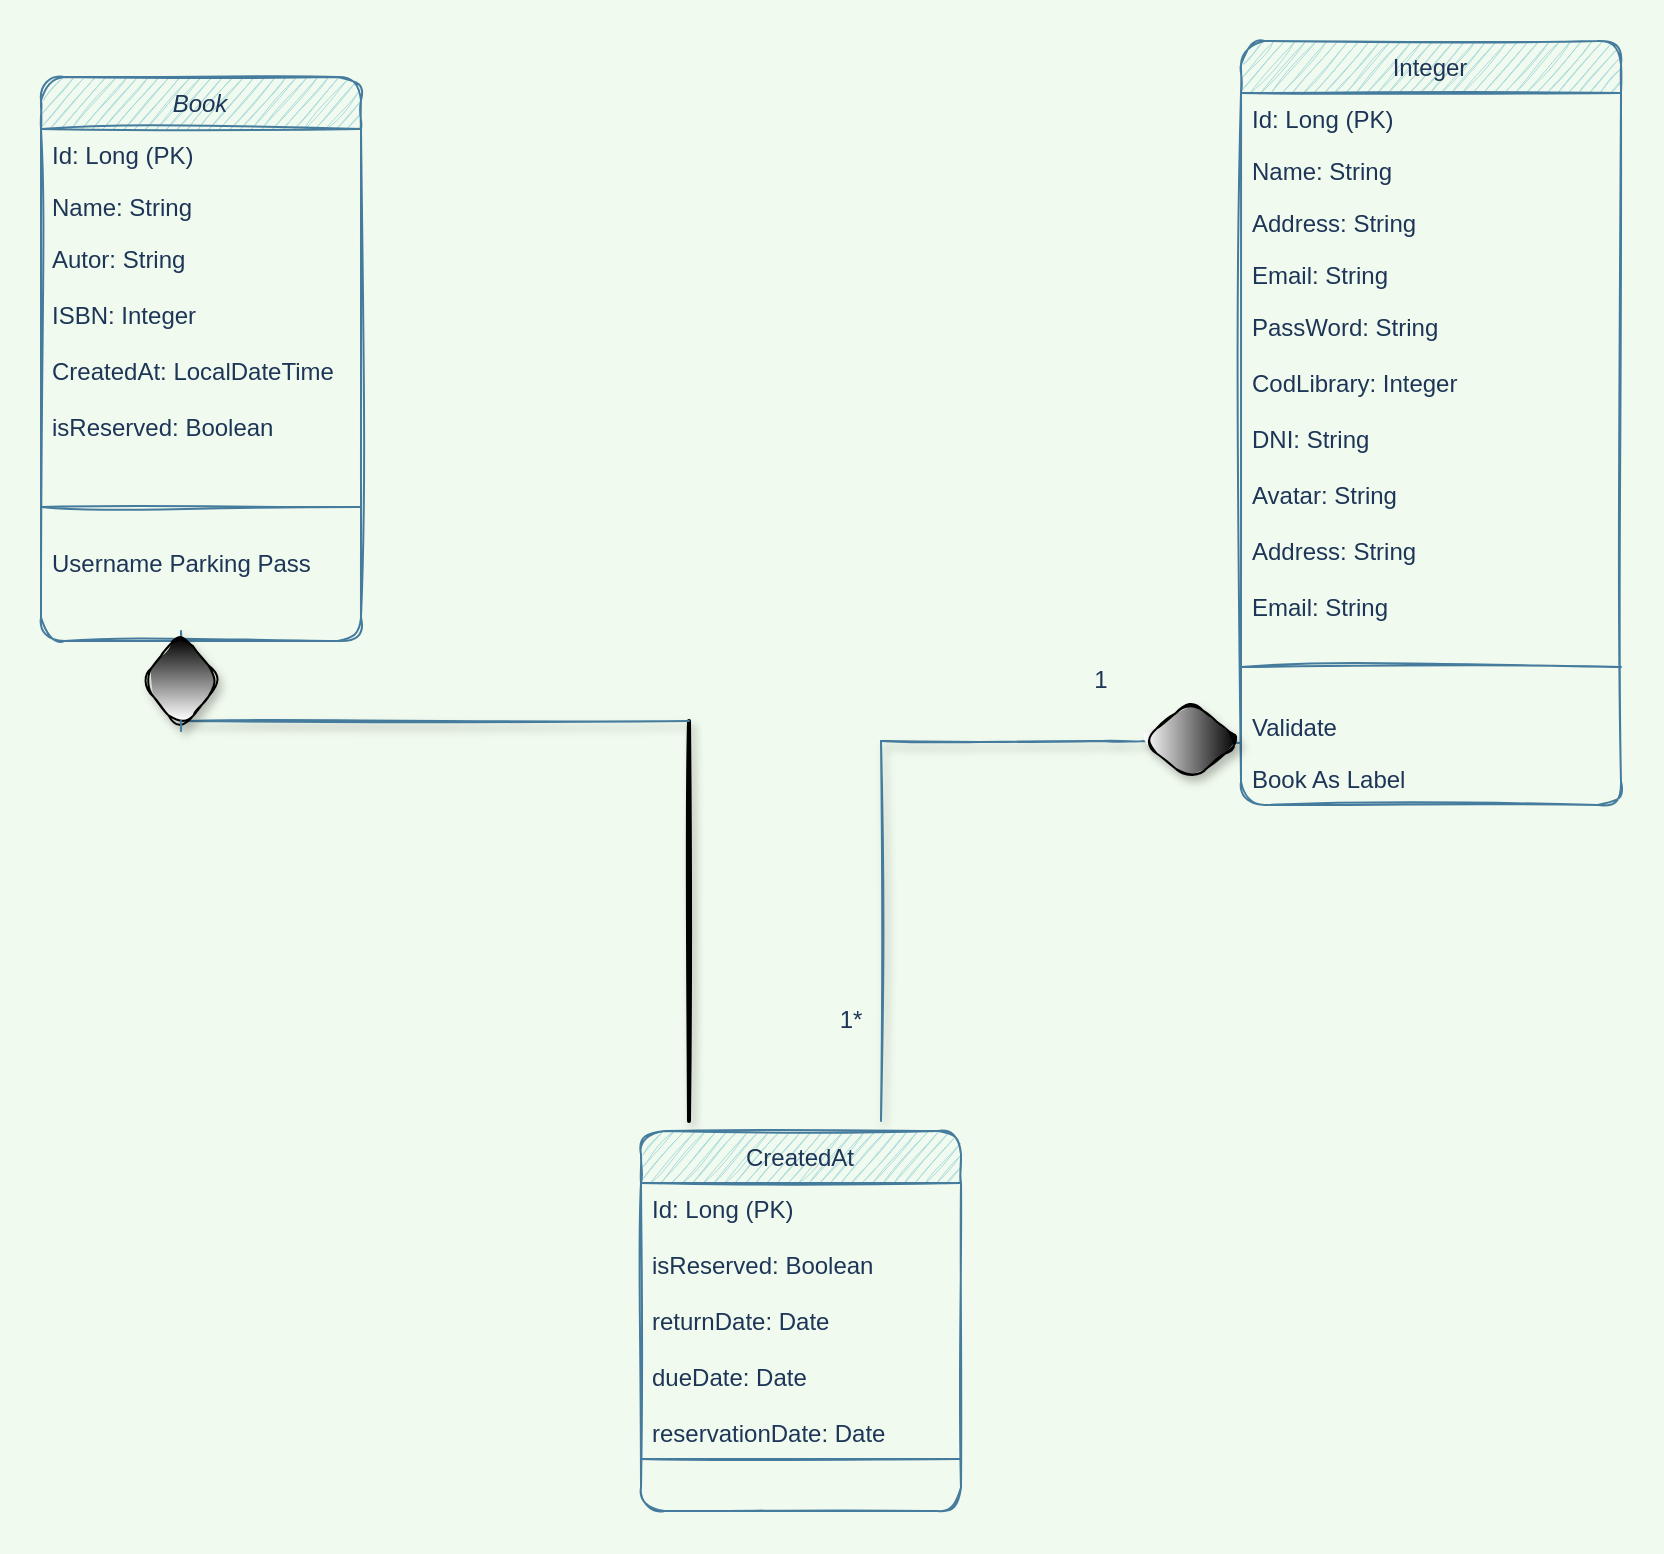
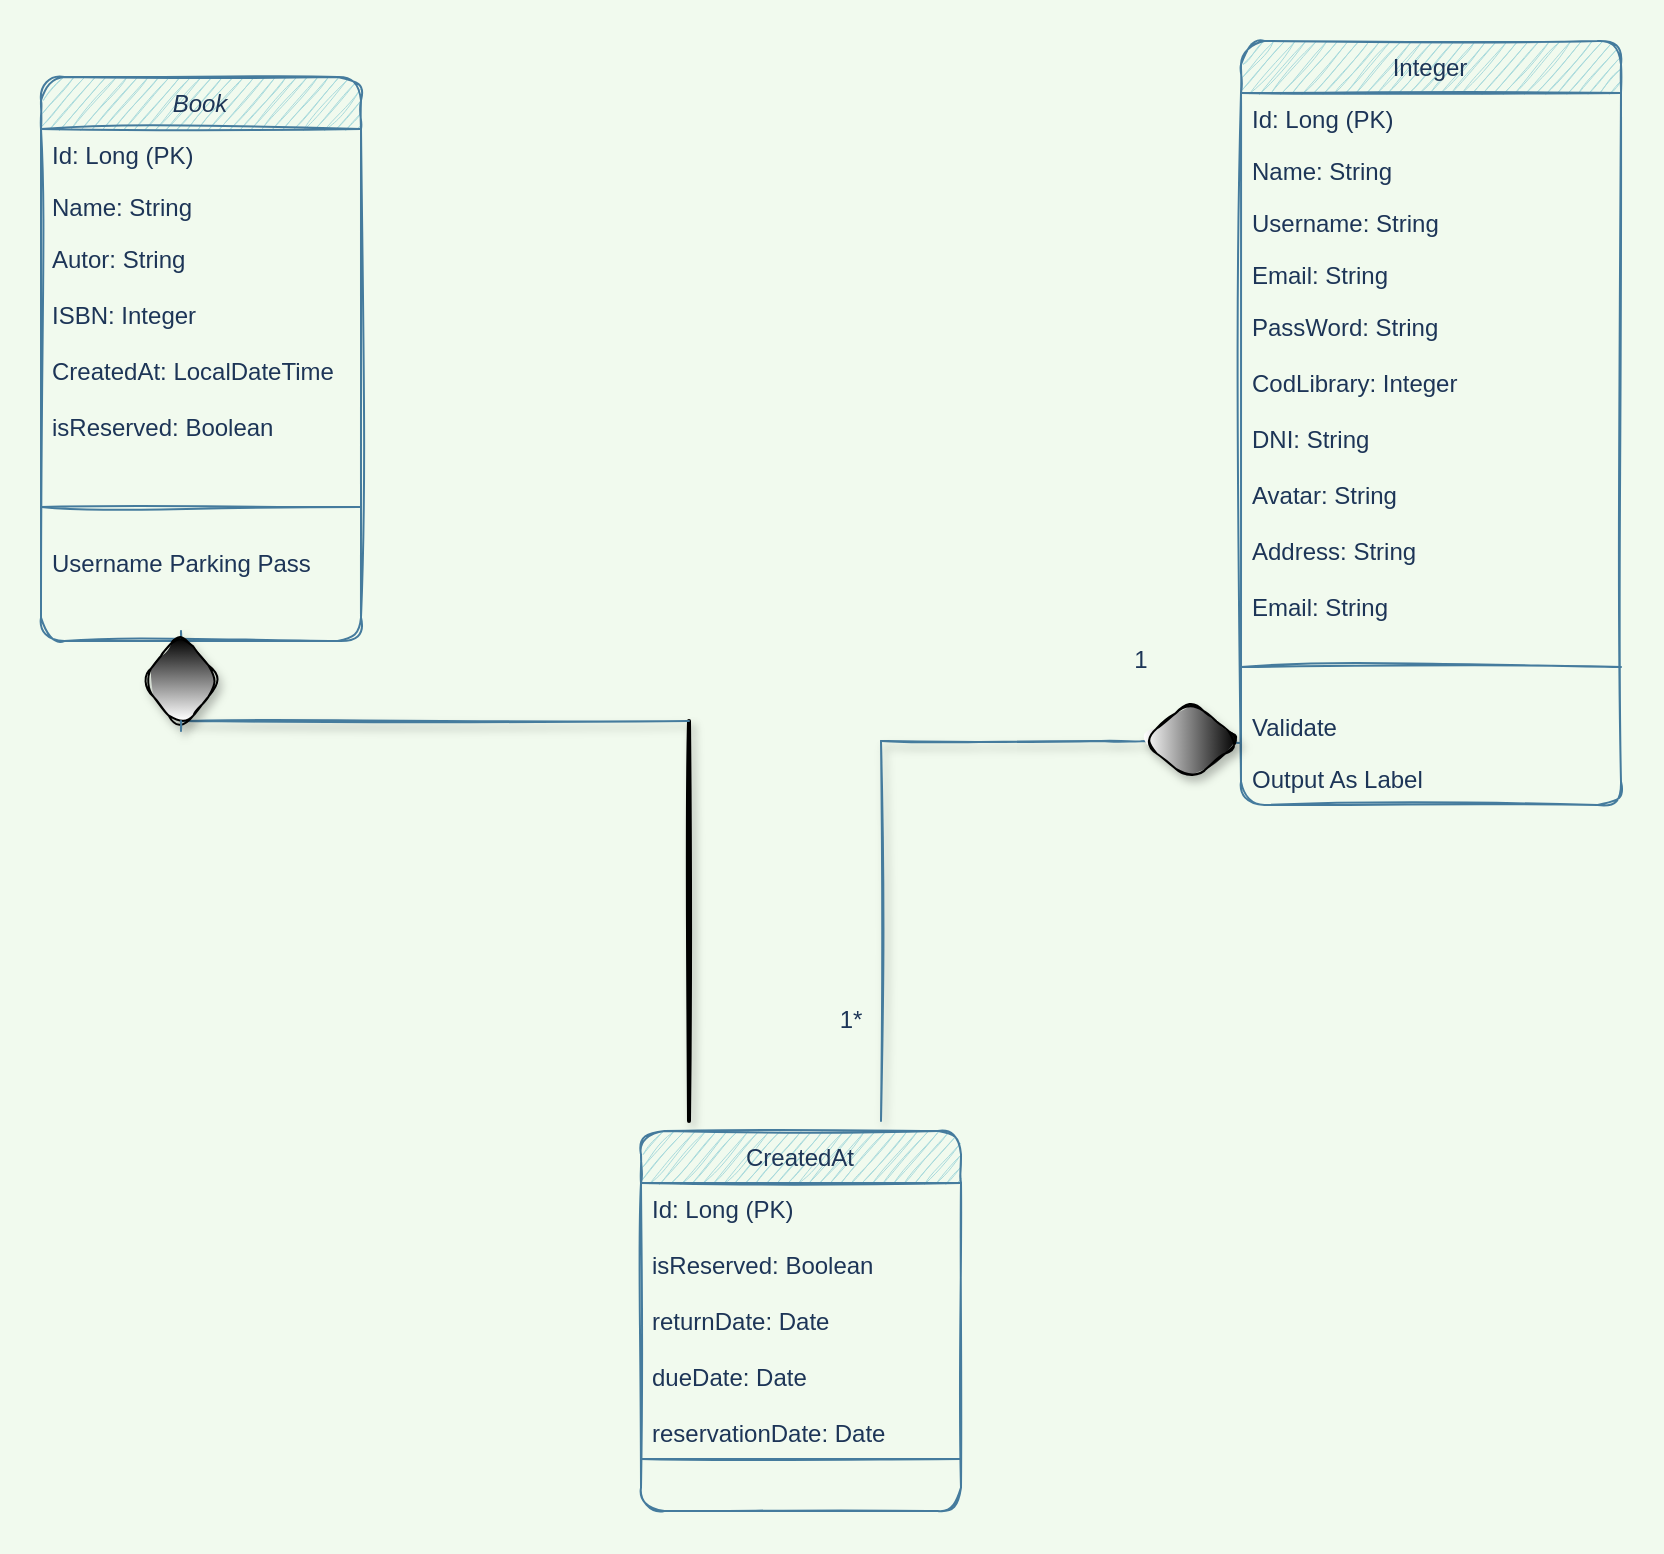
node "Address: String": label "Address: String" -> "Username: String"
node "1": moved (1101, 681) -> (1141, 661)
node "Book As Label": label "Book As Label" -> "Output As Label"
